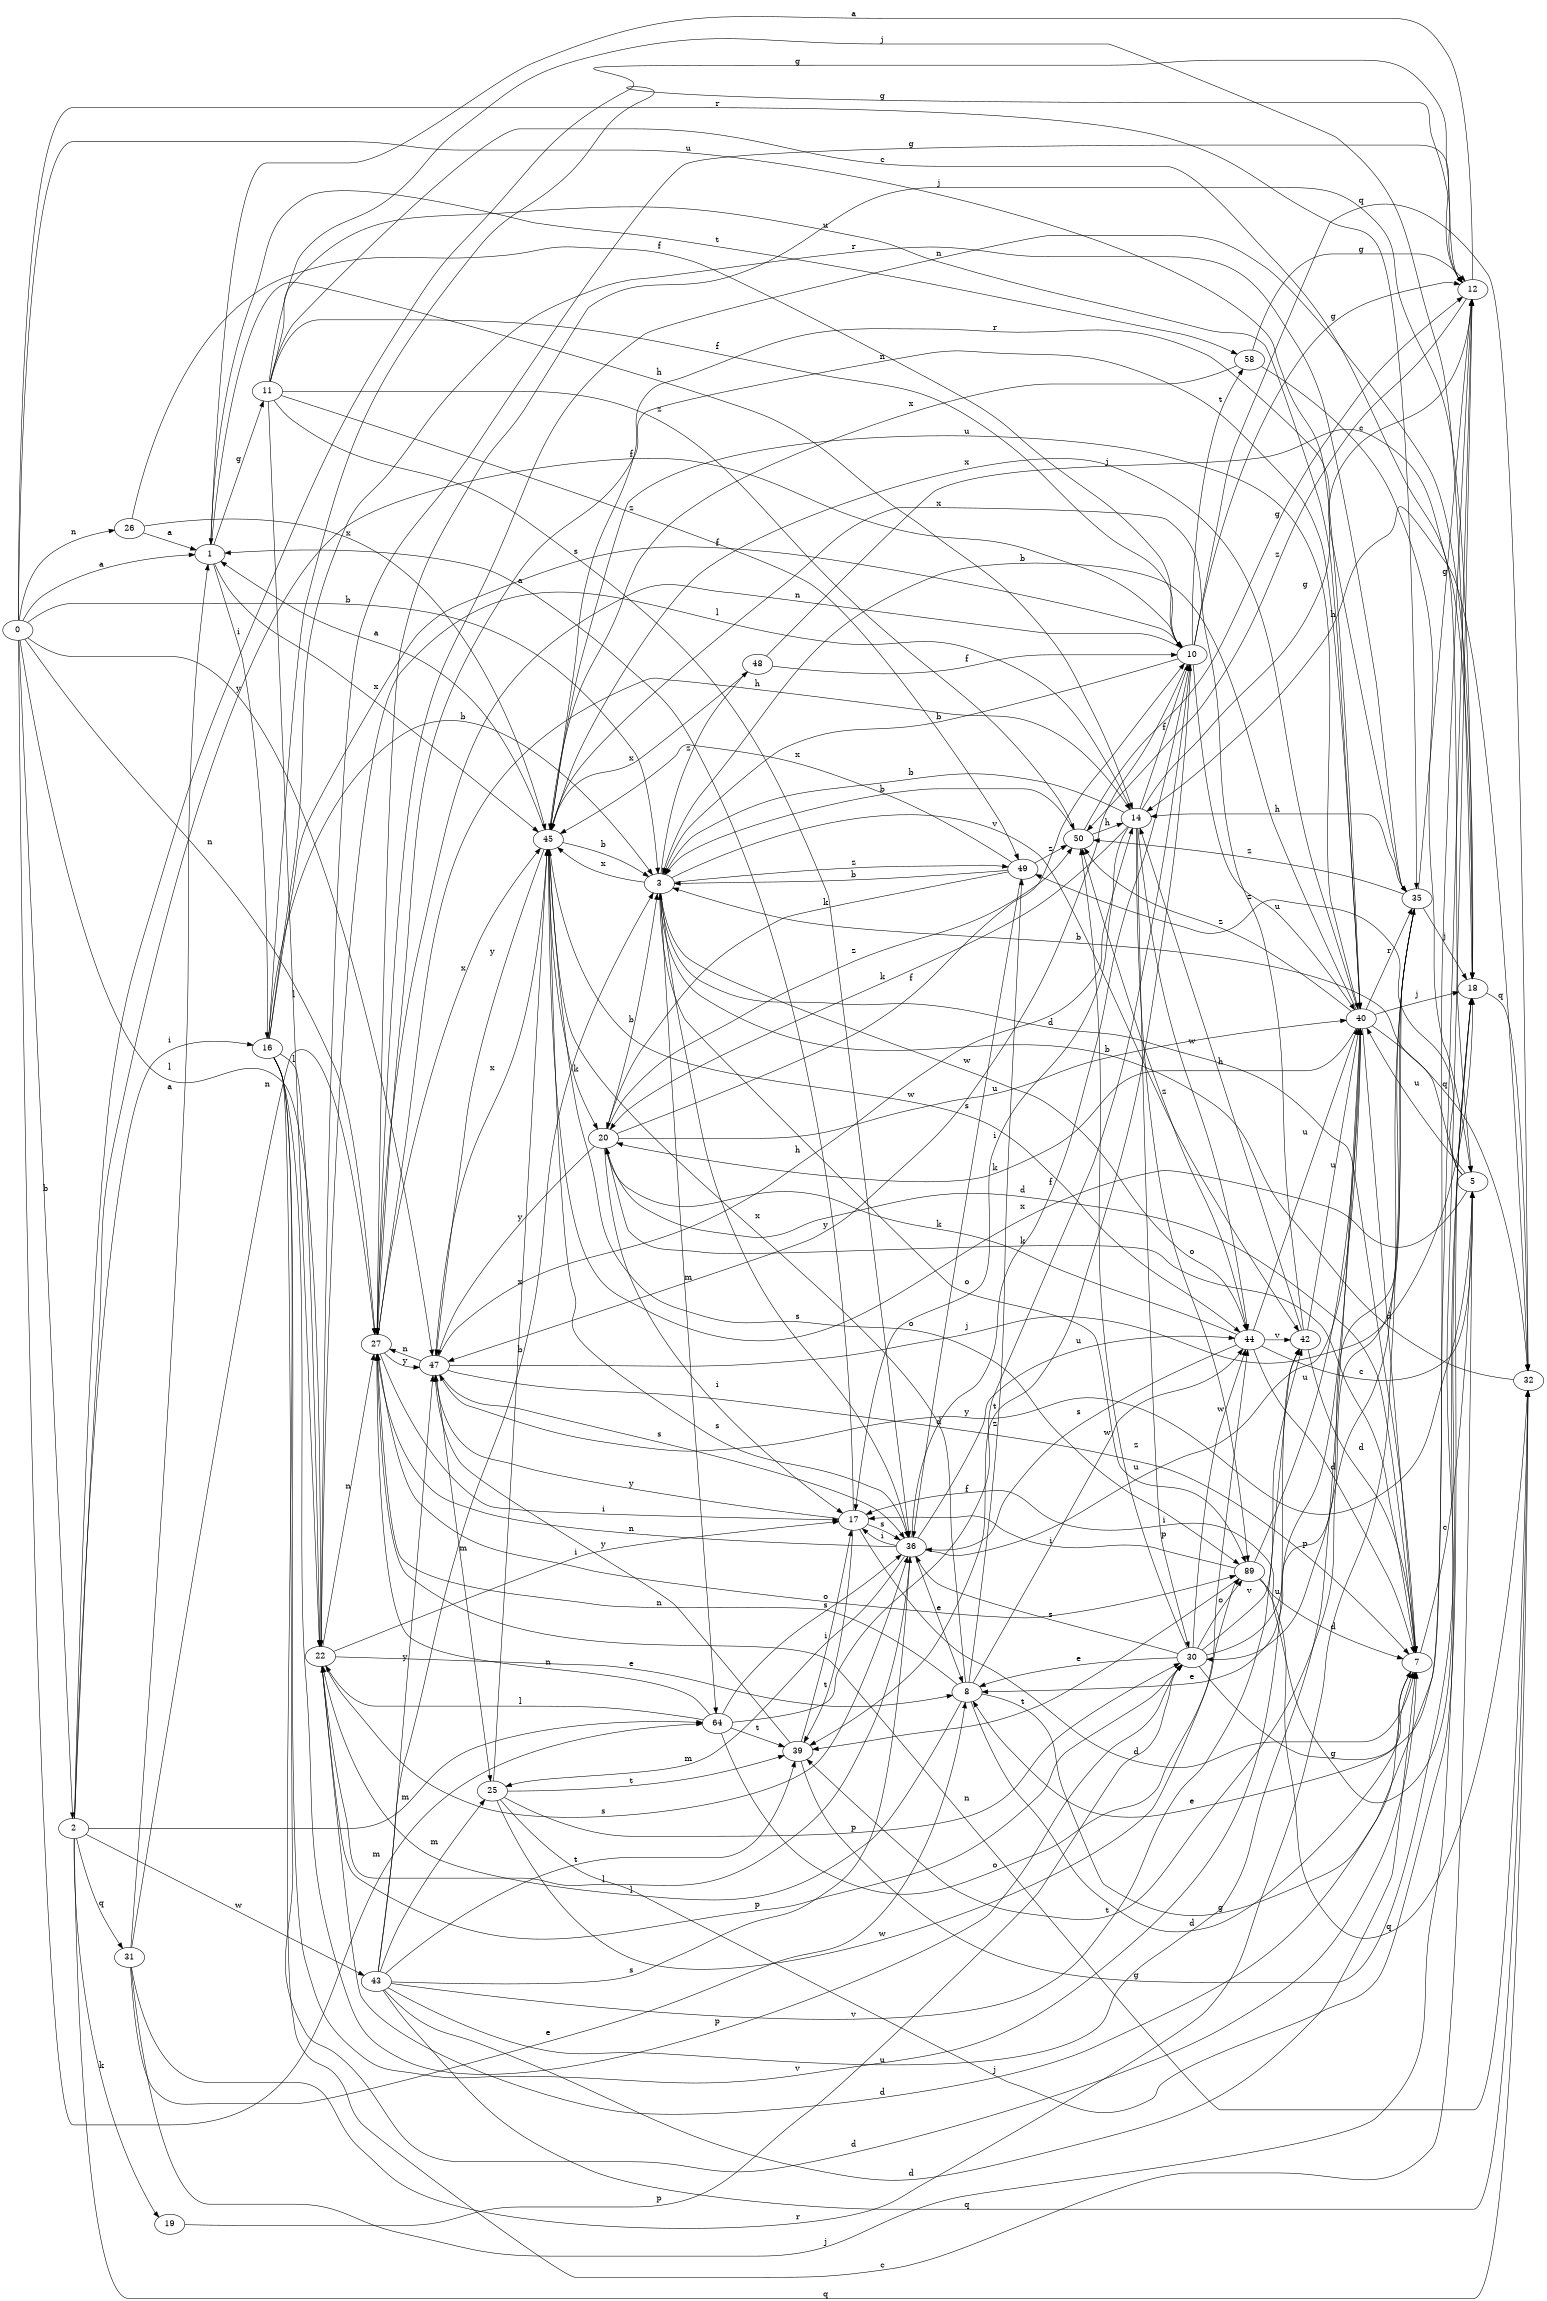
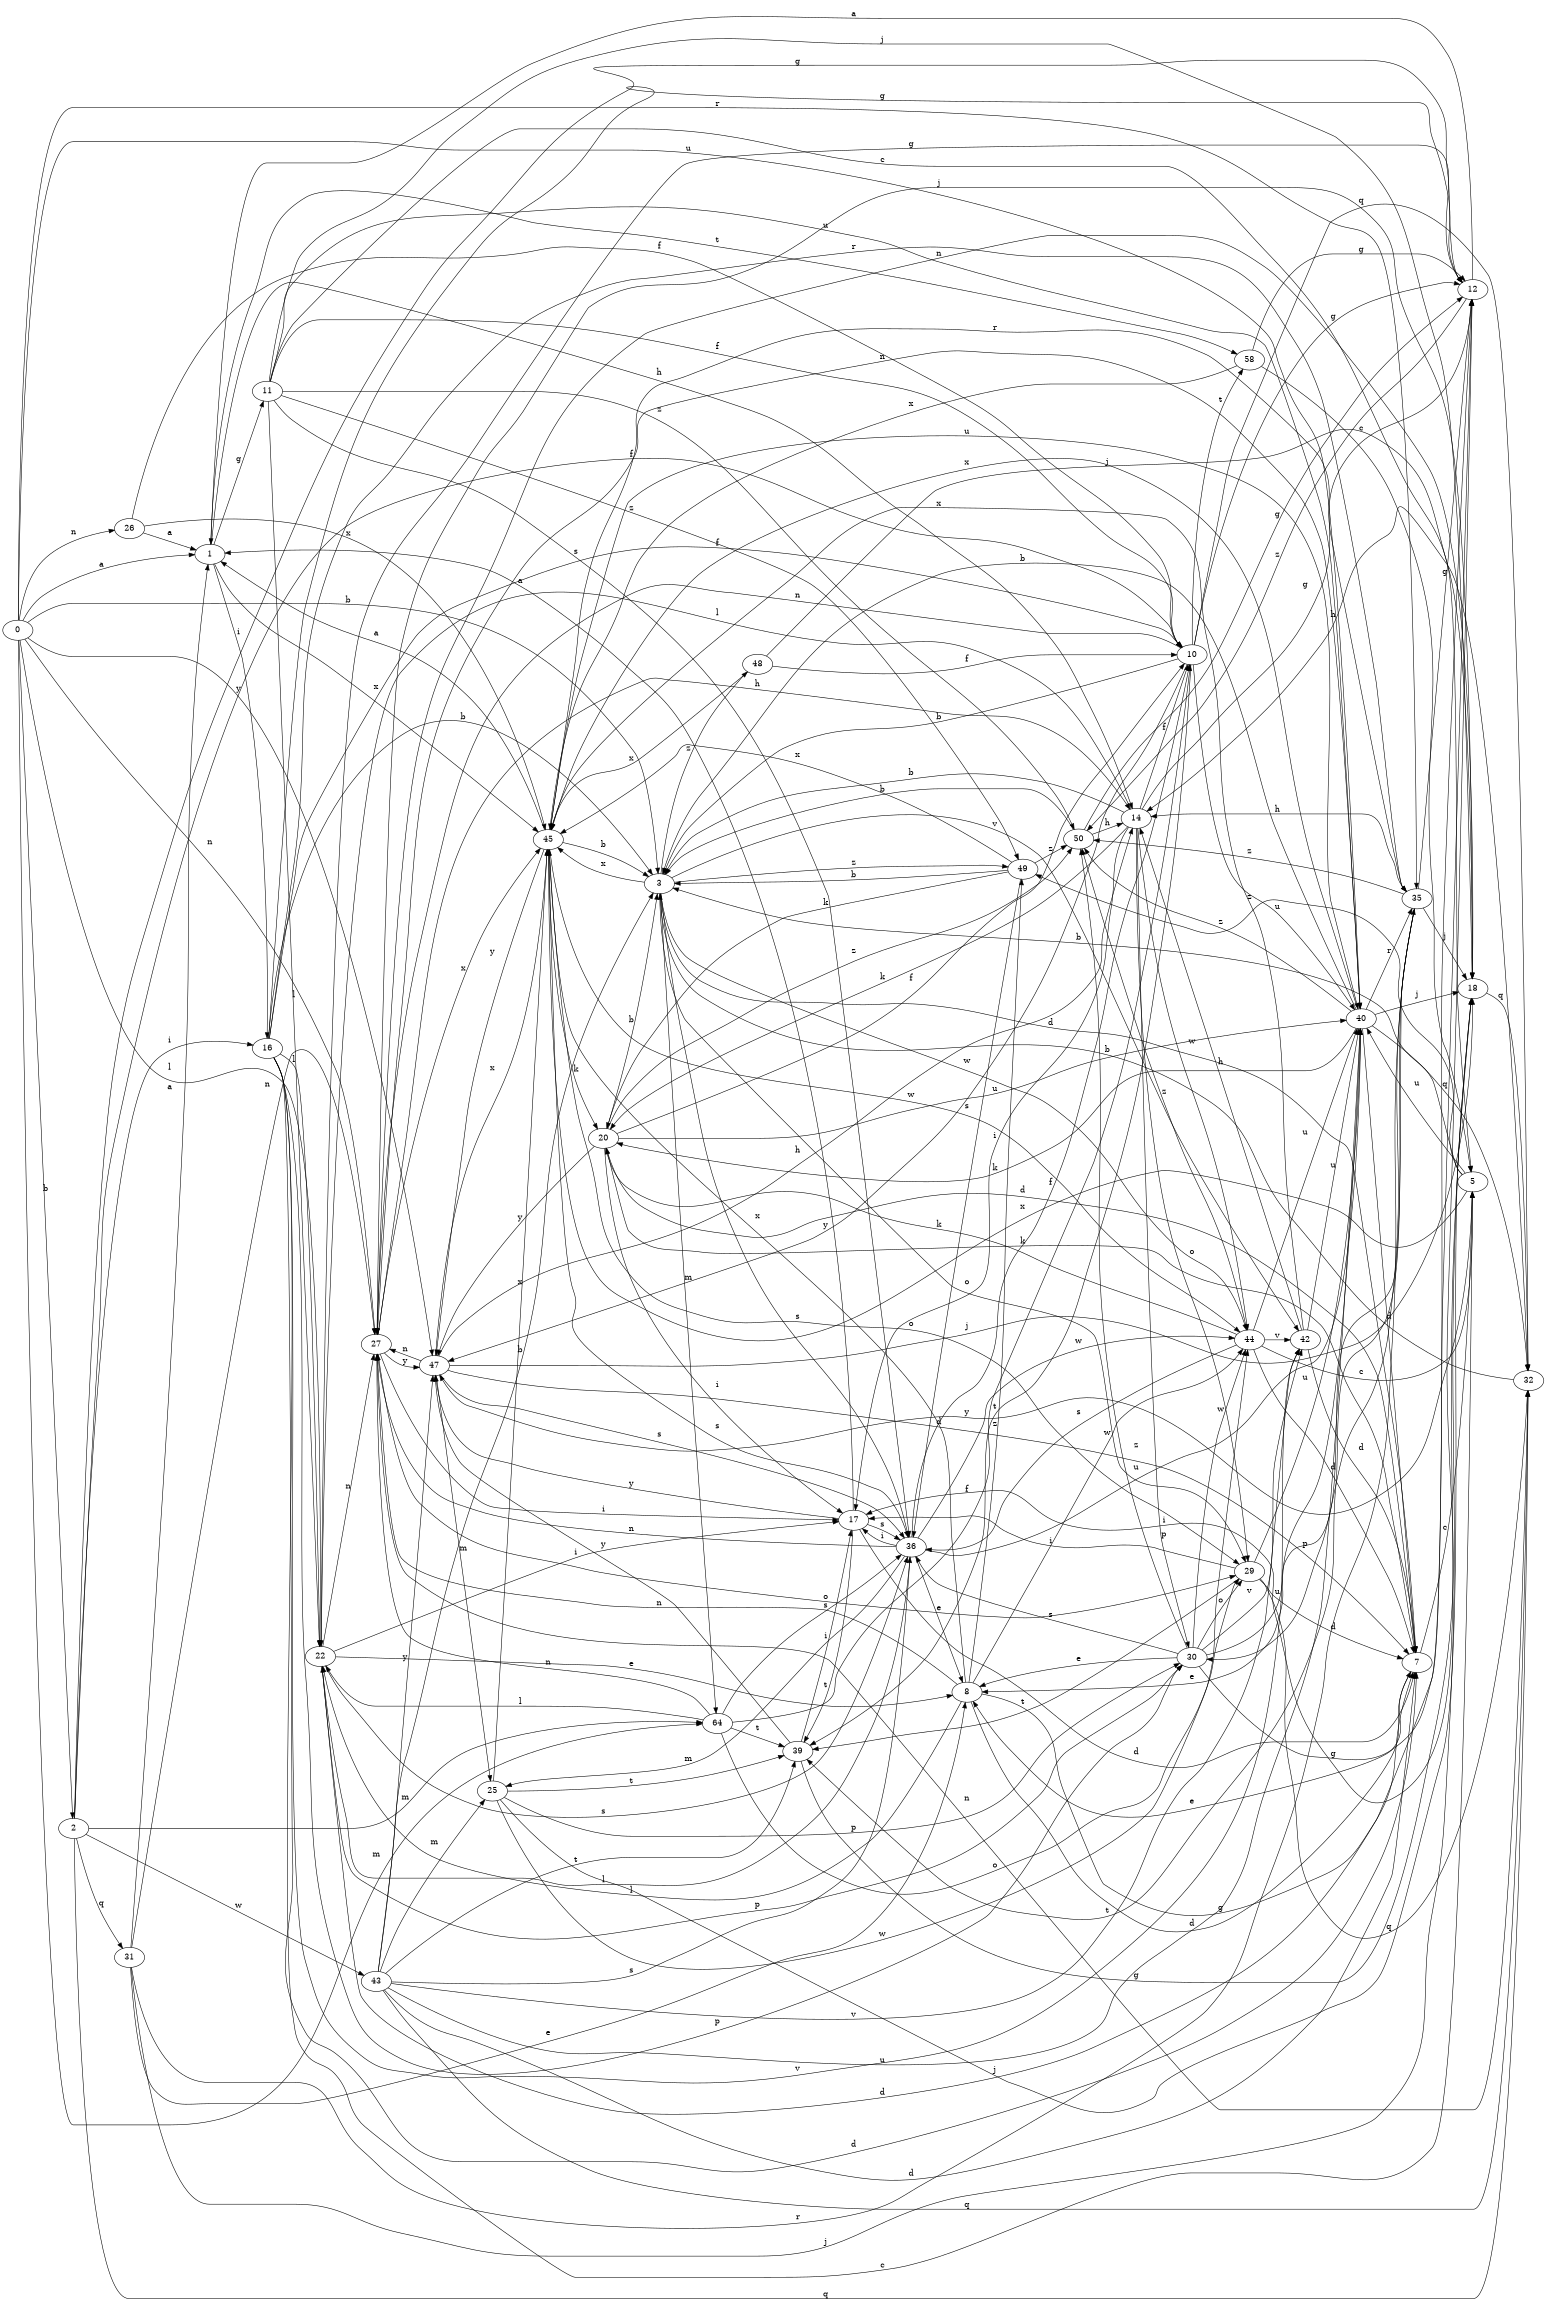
edge "36" -> "44": label "u" -> "w"
node "89": label "89" -> "29"
node "19": removed
